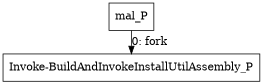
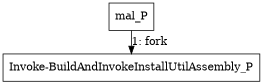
edge "mal_P" -> "Invoke-BuildAndInvokeInstallUtilAssembly_P": label "0: fork" -> "1: fork"
